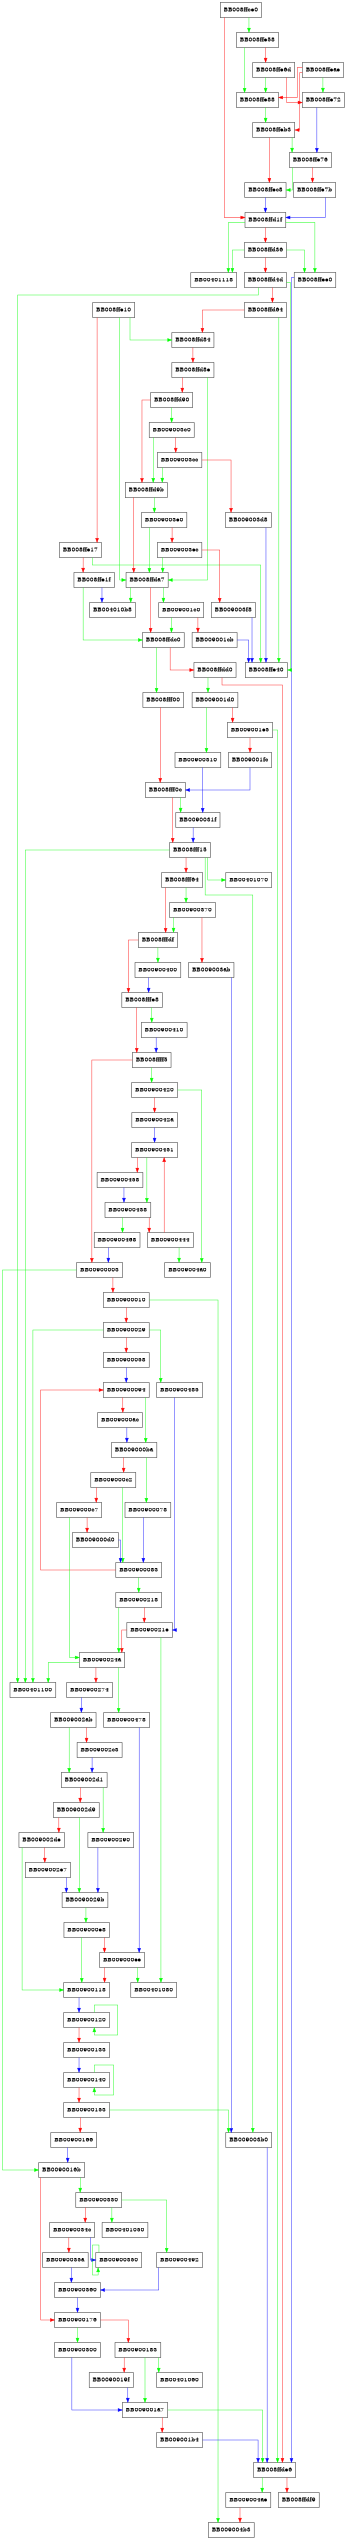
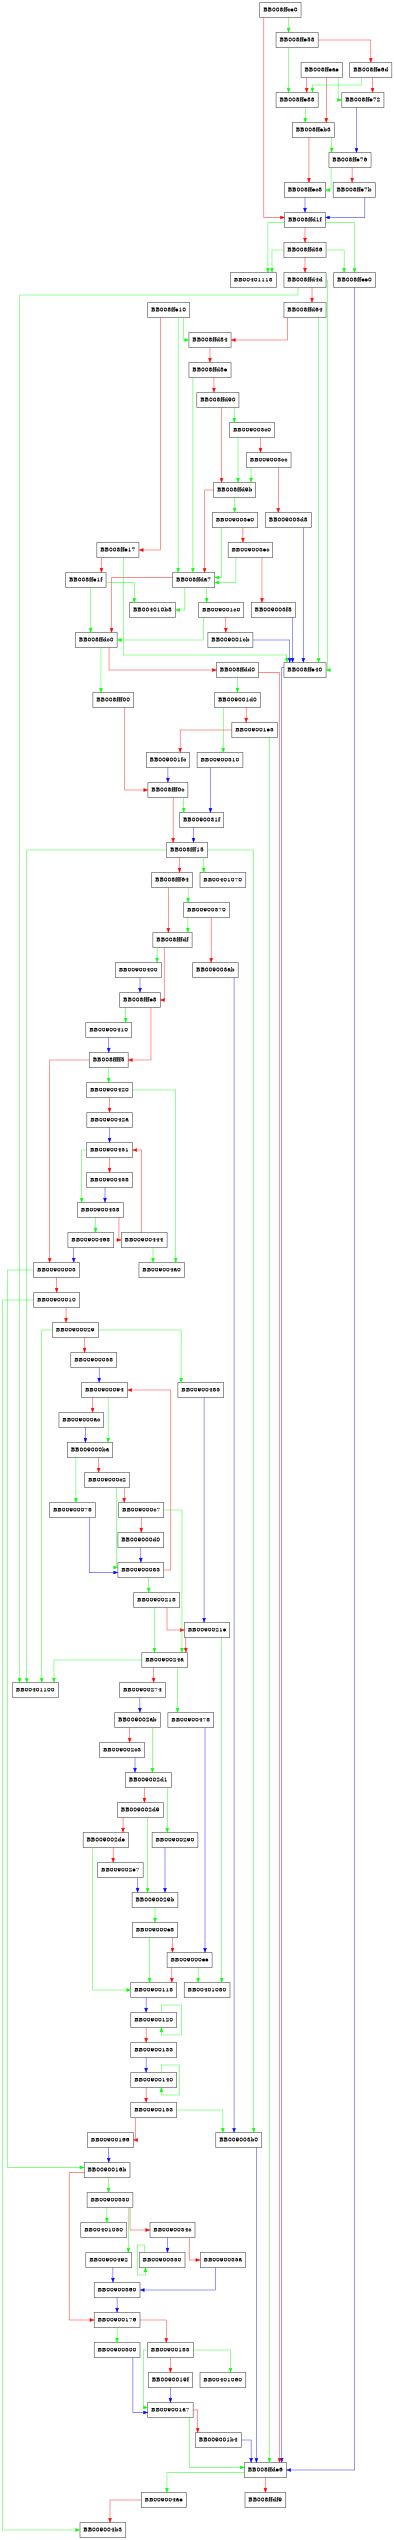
edge "BB008ffe1f" -> "BB004010b8": color blue -> green
edge "BB008ffe40" -> "BB008ffde6": added
